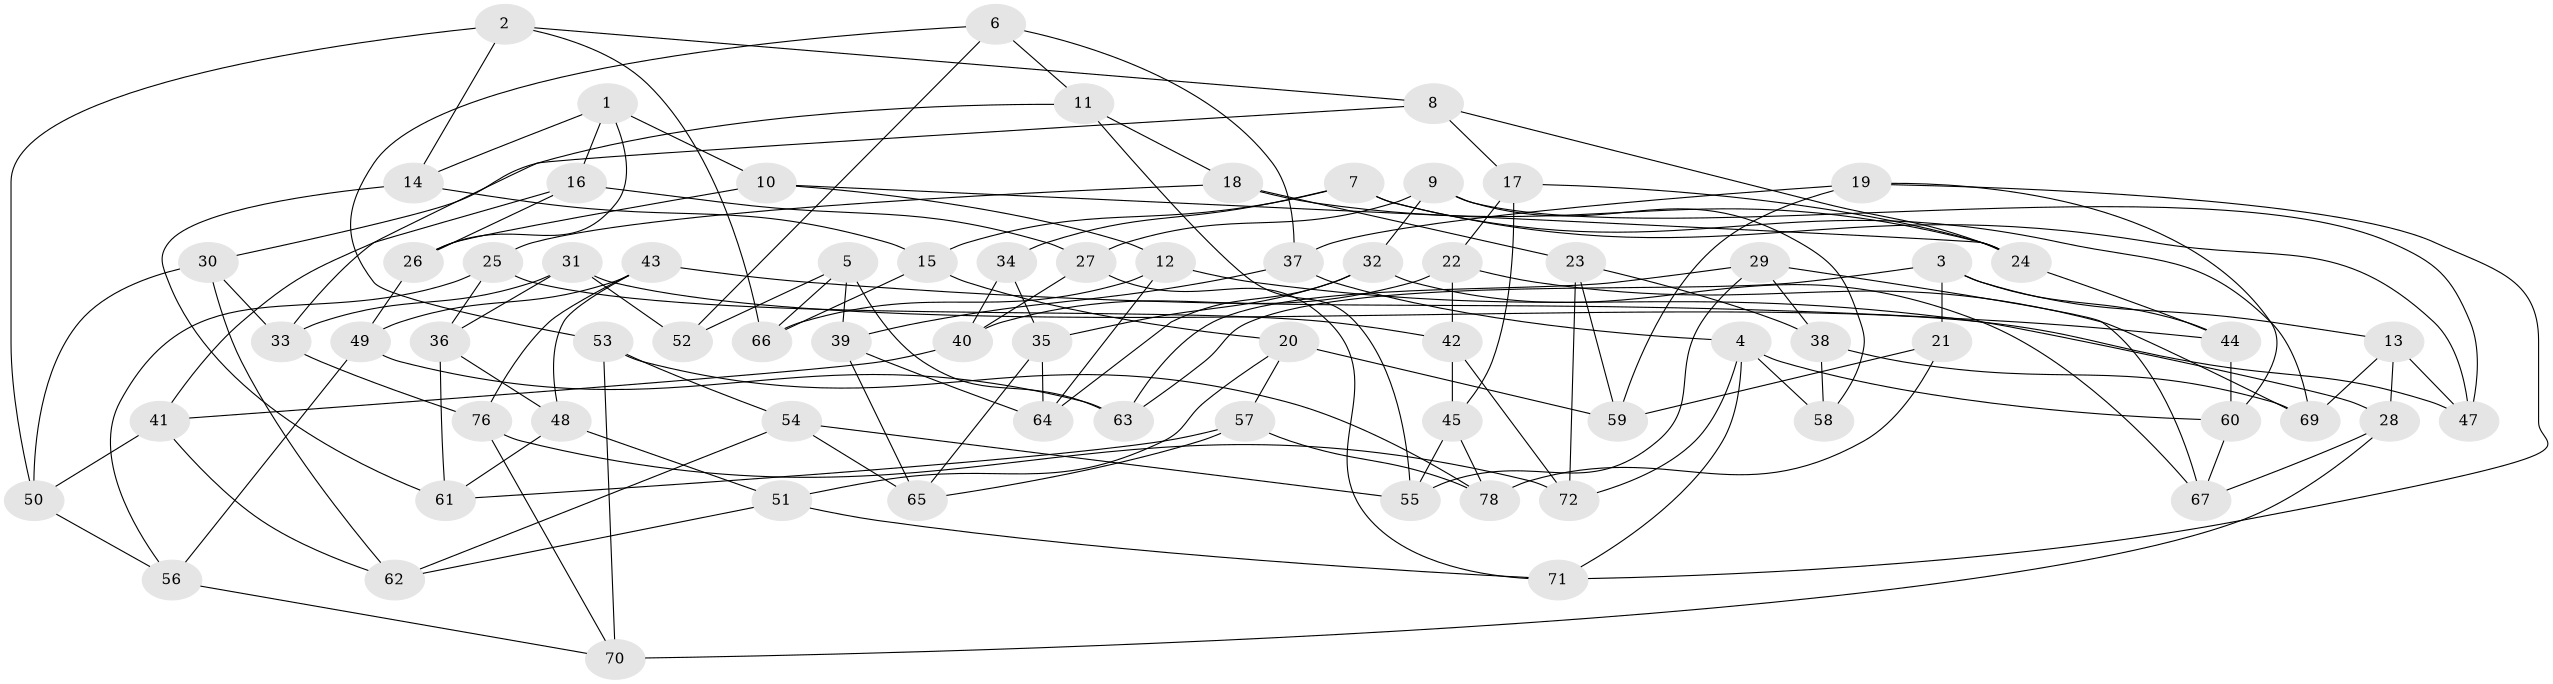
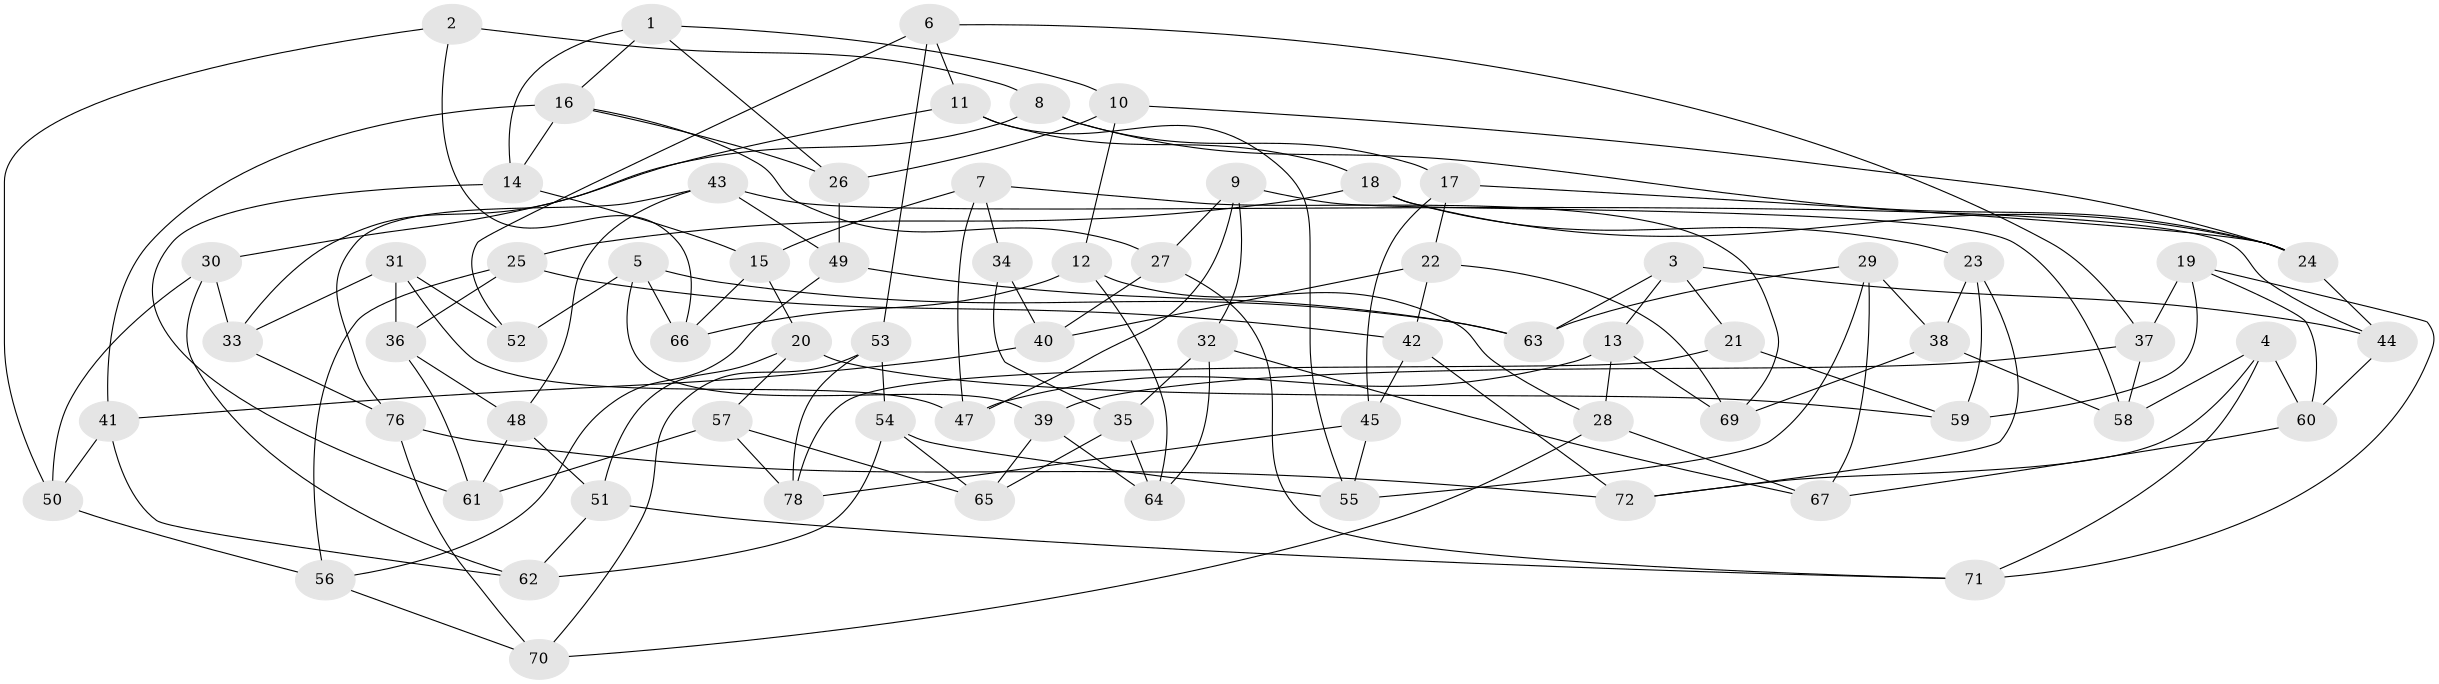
edge "2" -- "14": now "16" -- "14"
edge "37" -- "4": now "37" -- "58"
